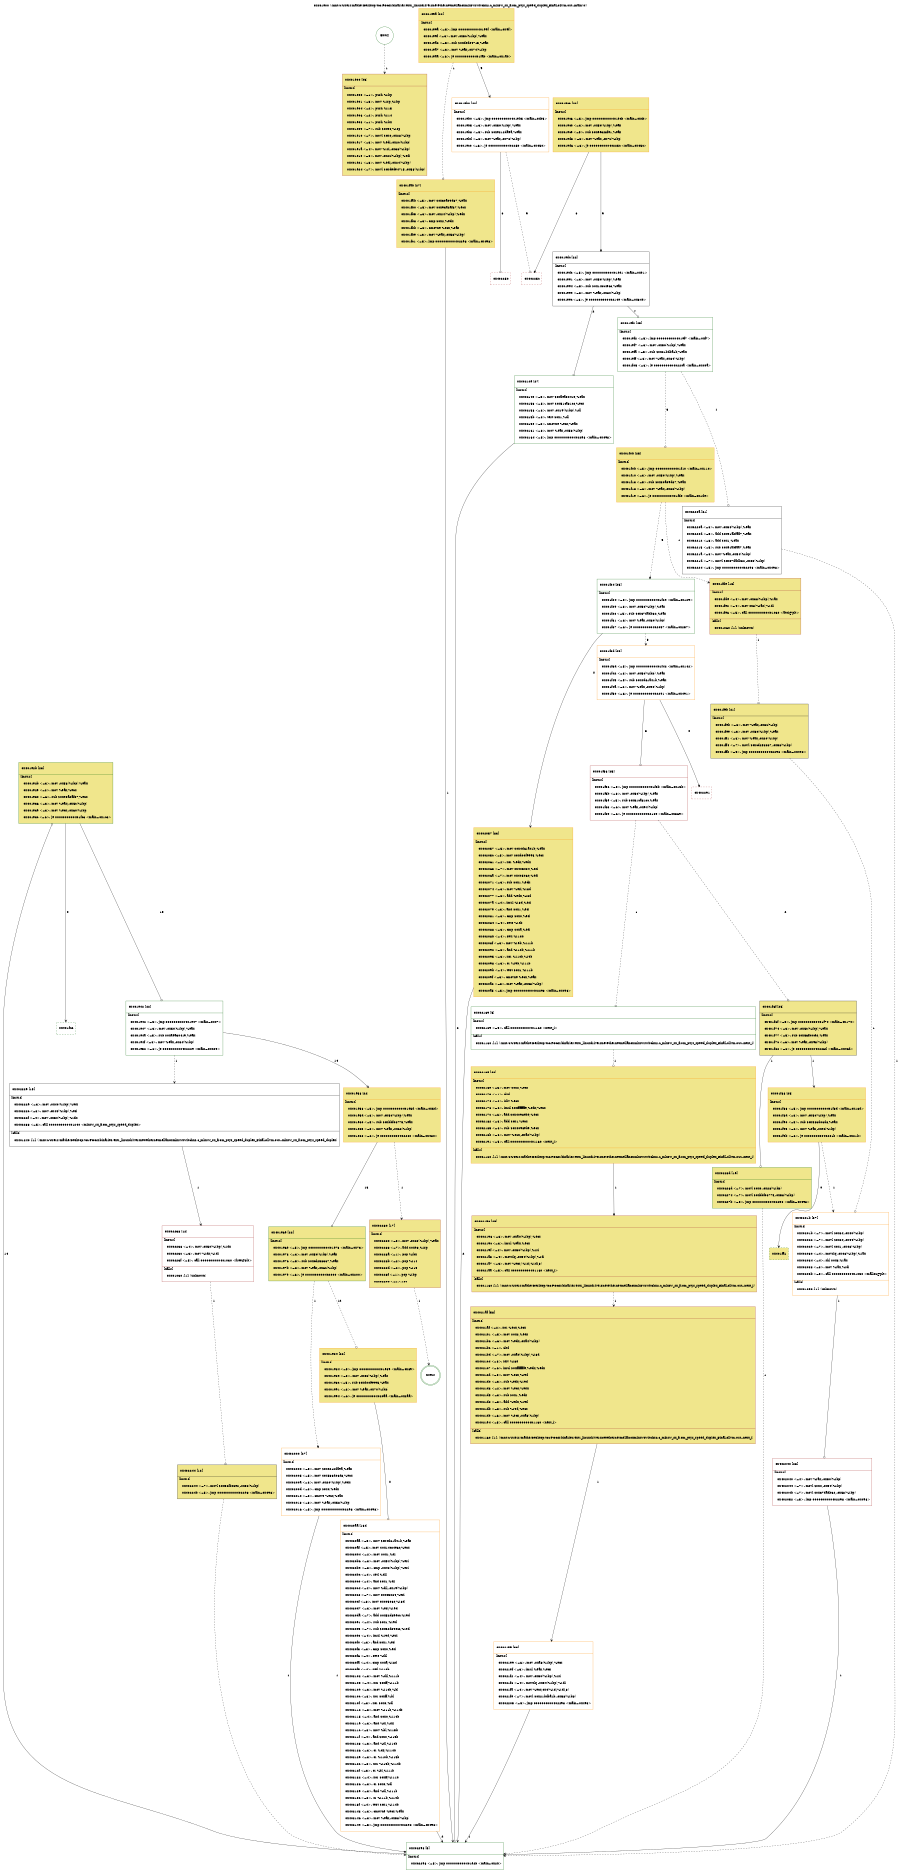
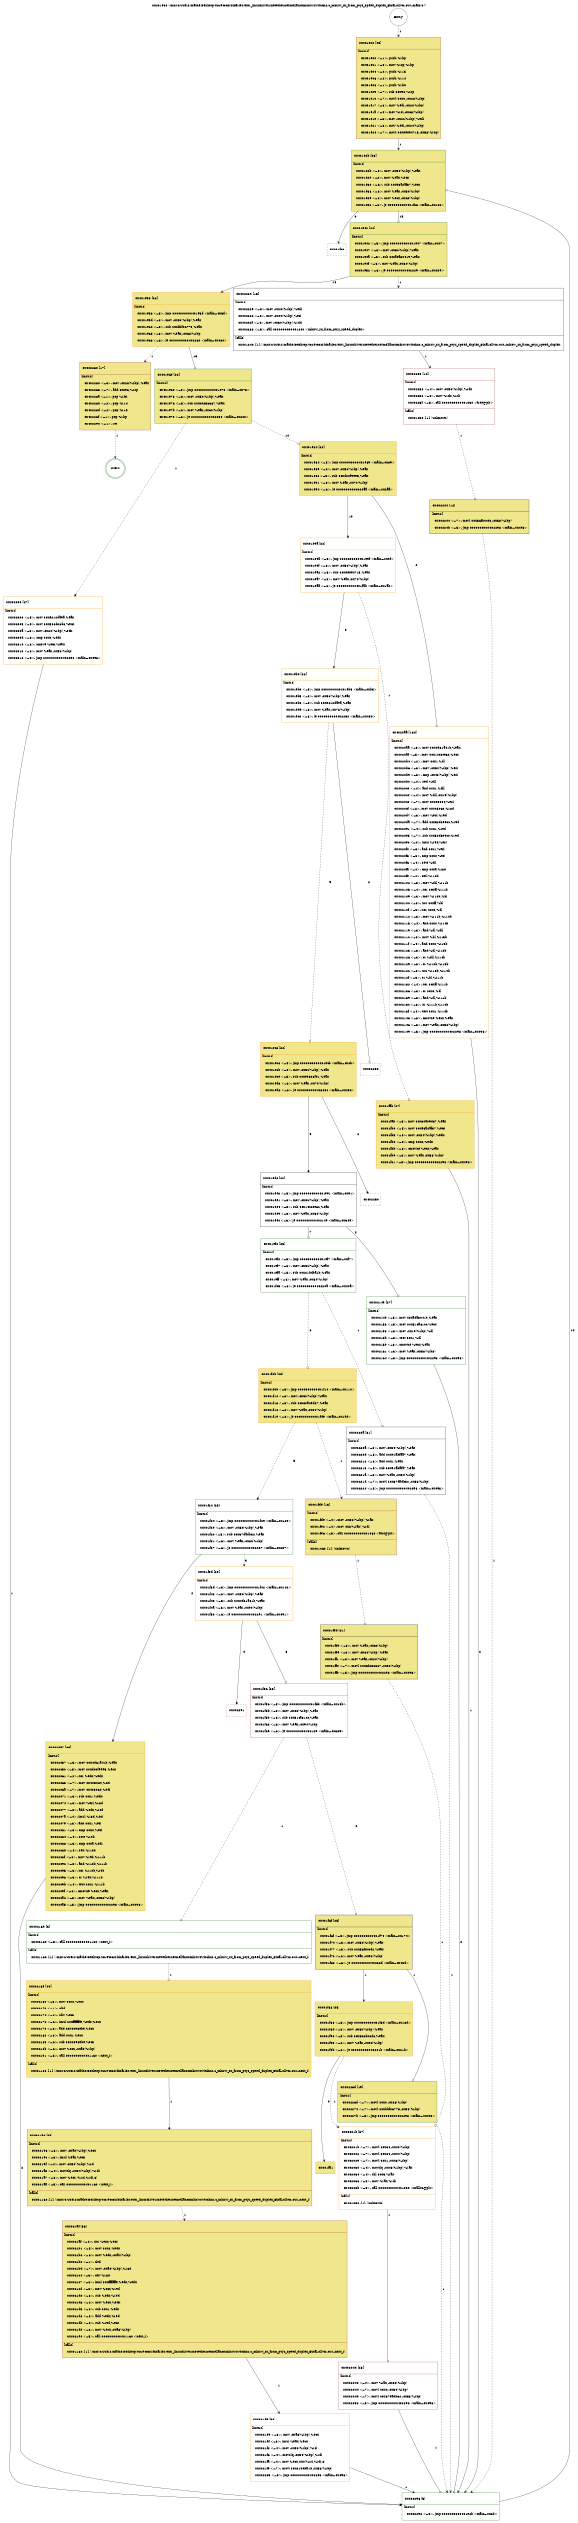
node "0x401e9a [22]": fillcolor khaki -> white
edge "0x401e00 [43]" -> "0x401e2b [23]": added, label "1"
edge "0x401eb0 [22]" -> "0x40225c": now "0x401eb0 [22]" -> "0x401ec6 [22]"
edge "0x401e84 [22]" -> "0x401e9a [22]": added, label "10"
node "0x401e42 [22]": fillcolor white -> khaki
